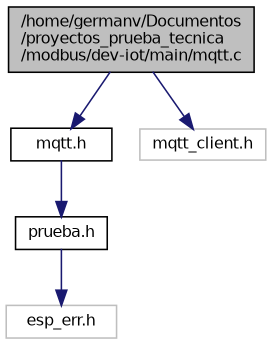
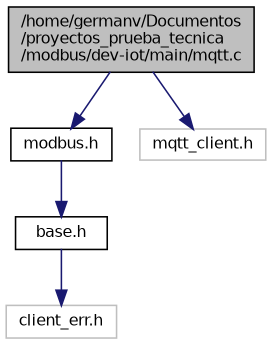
node "mqtt.h": label "mqtt.h" -> "modbus.h"
node "prueba.h": label "prueba.h" -> "base.h"
node "esp_err.h": label "esp_err.h" -> "client_err.h"
